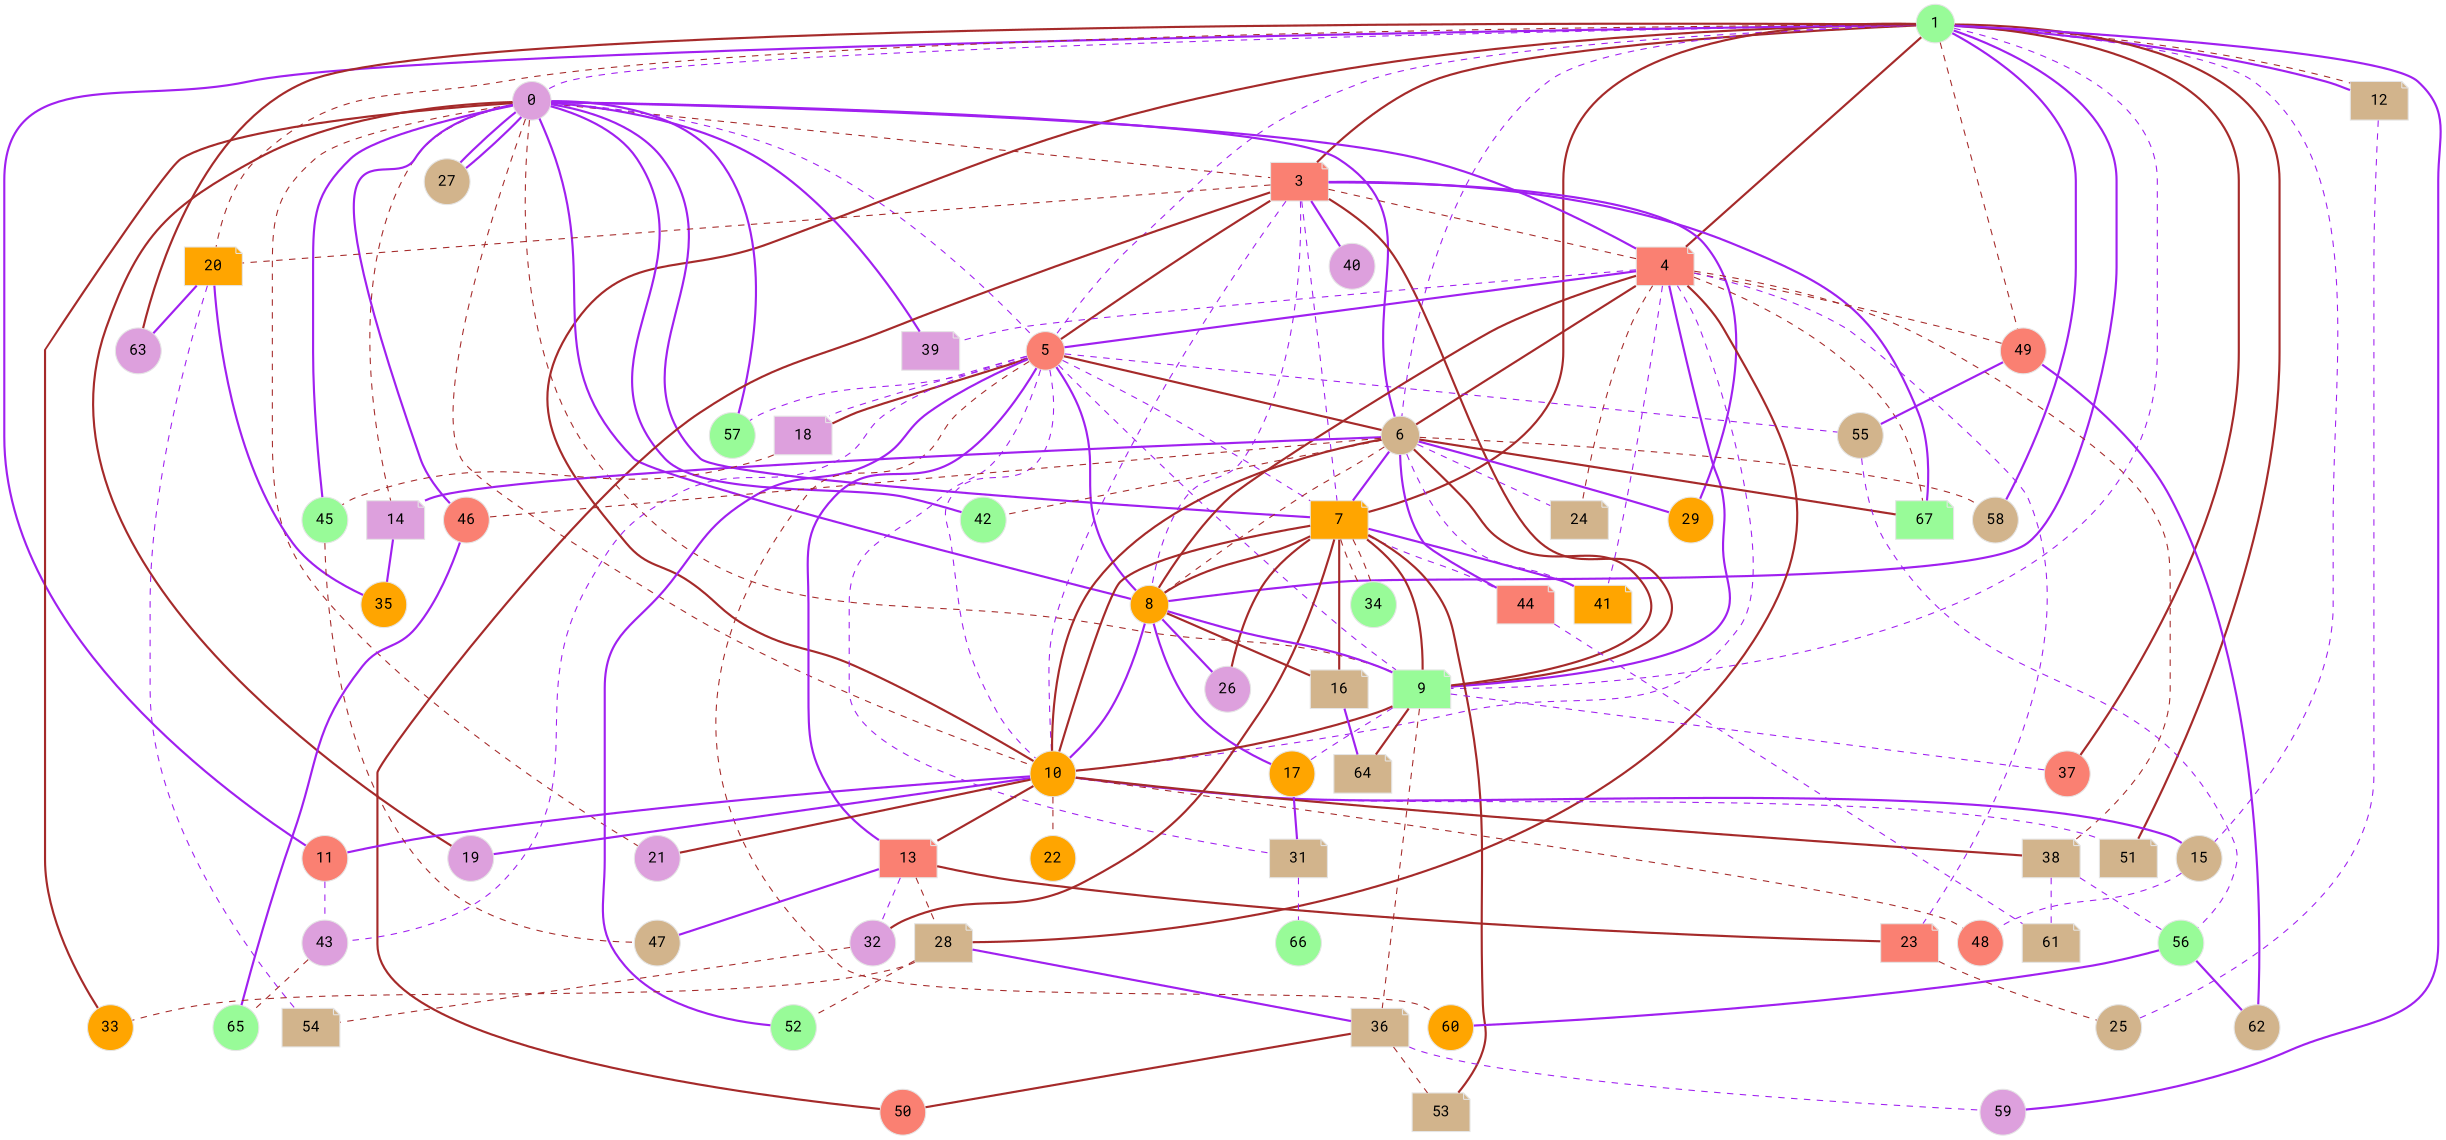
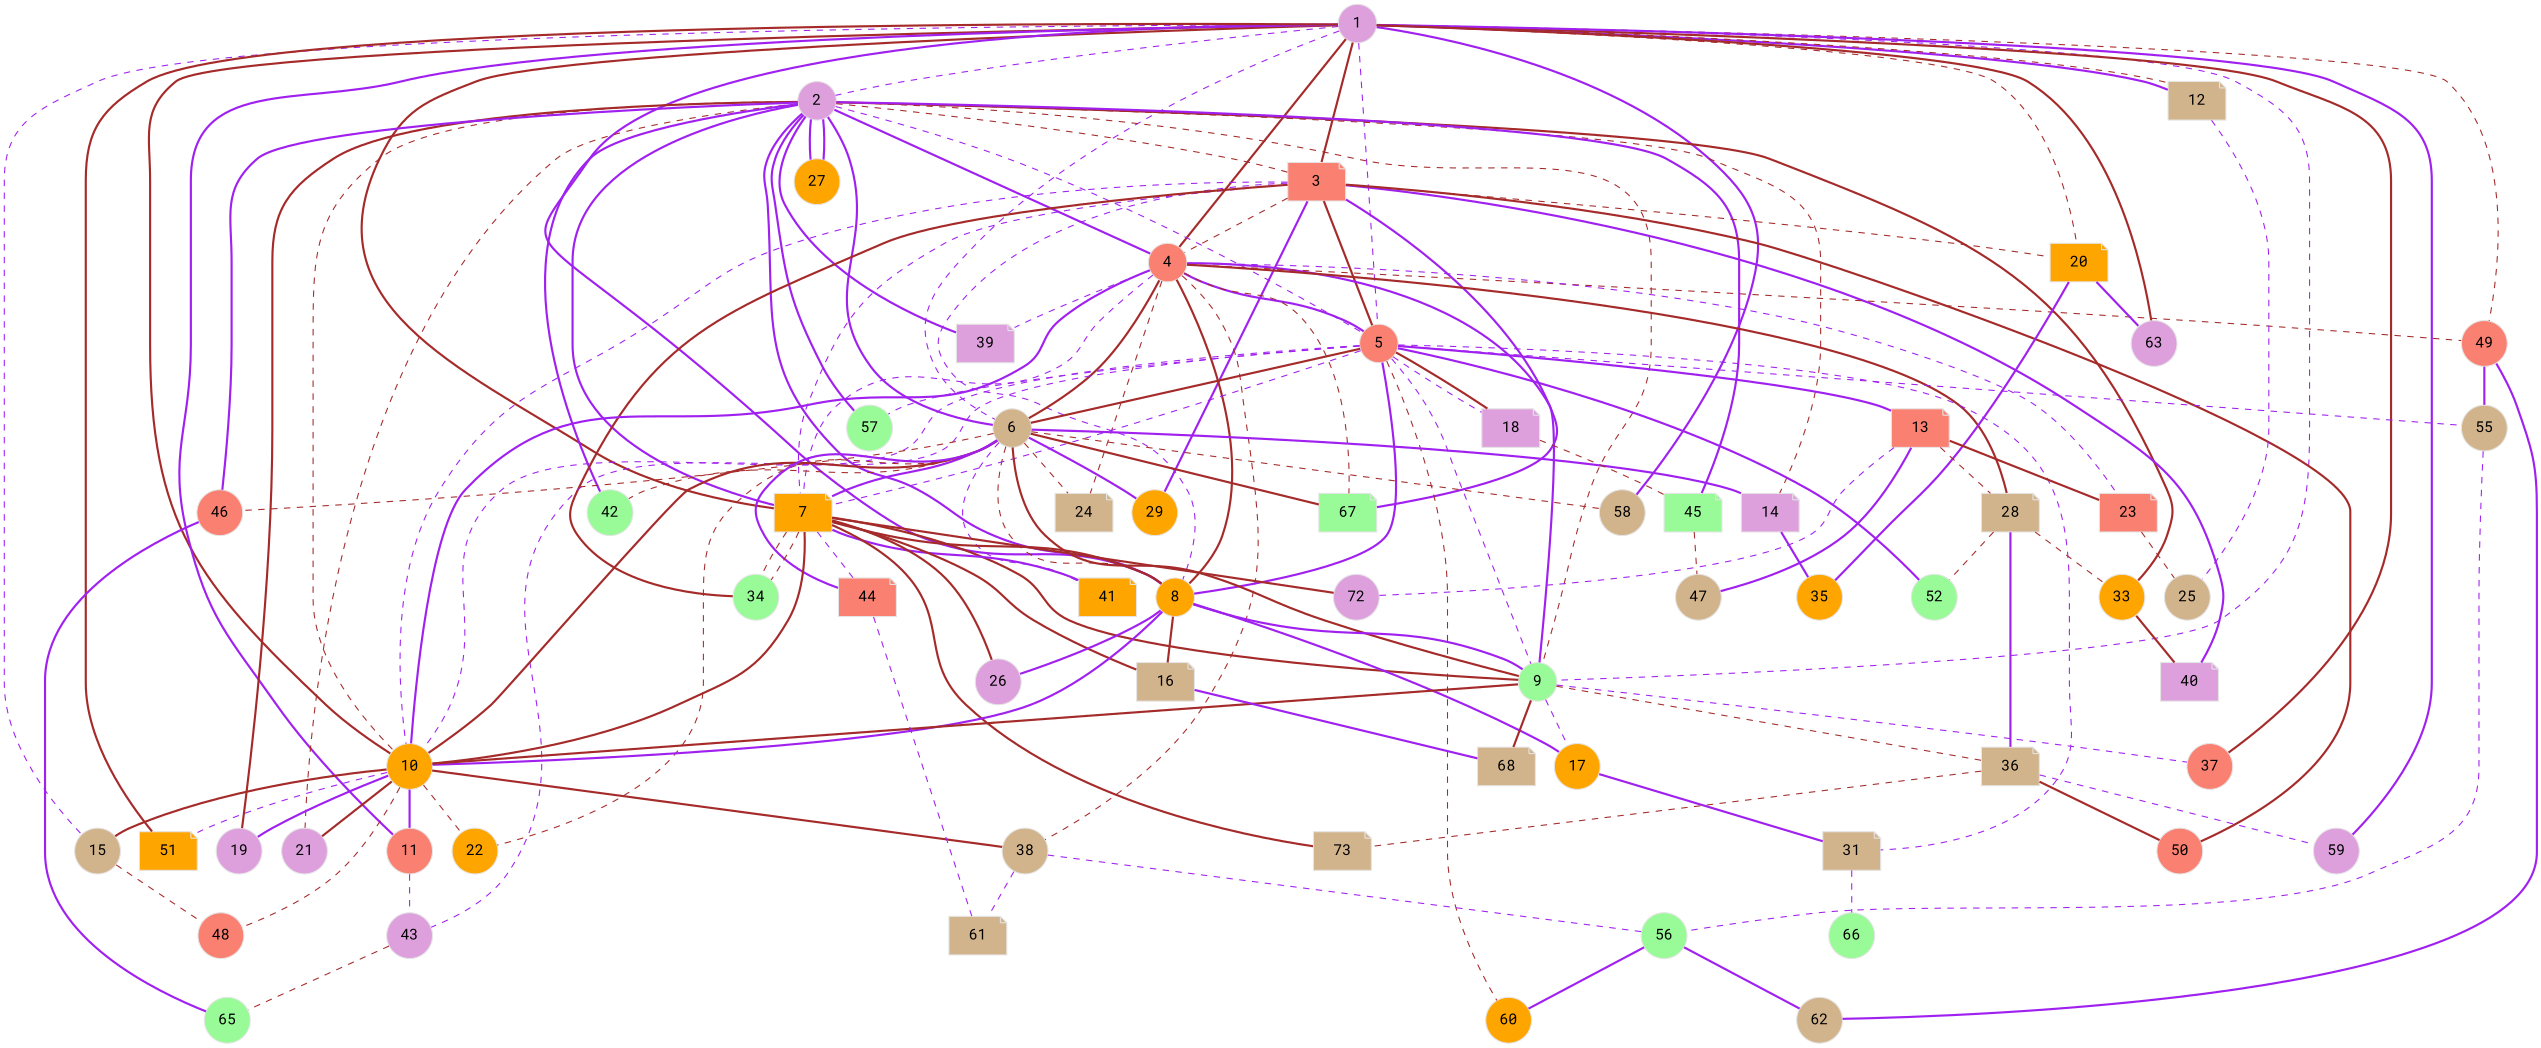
node "1": fillcolor palegreen -> plum
node "0": label "0" -> "2"
node "27": fillcolor tan -> orange
node "40": shape circle -> note
node "4": shape note -> circle
edge "4" -- "41": now "4" -- "7"
edge "6" -- "24": color purple -> brown
node "45": shape circle -> note
edge "3" -- "9": now "3" -- "34"
edge "6" -- "22": added
edge "33" -- "40": added
node "9": shape note -> circle
edge "4" -- "10": style dashed -> bold
node "64": label "64" -> "68"
edge "10" -- "15": color purple -> brown
edge "10" -- "13": removed
node "38": shape note -> circle
node "51": fillcolor tan -> orange
edge "15" -- "48": color purple -> brown
node "32": label "32" -> "72"
node "54": removed
node "53": label "53" -> "73"
